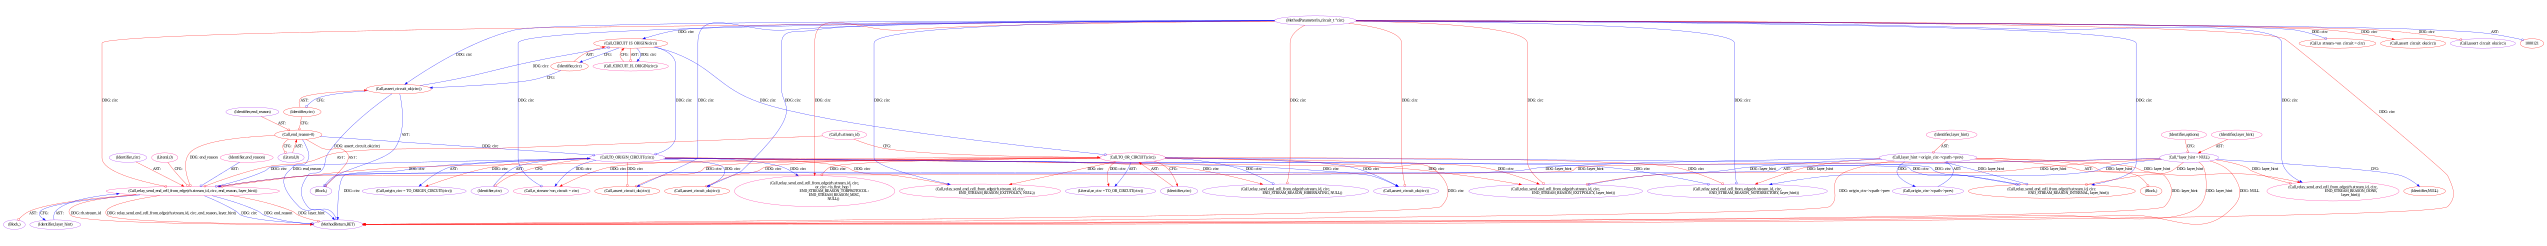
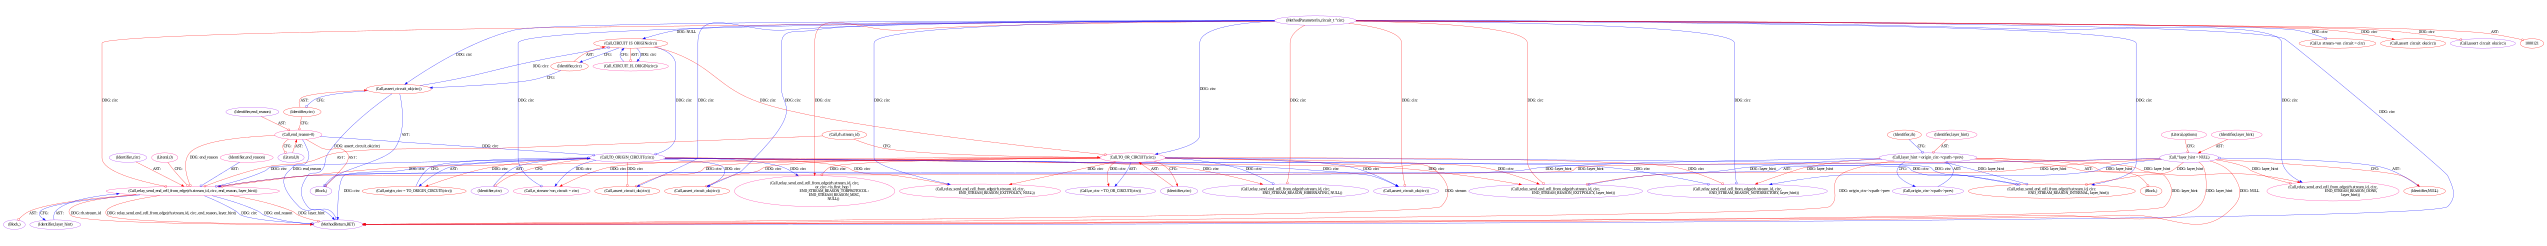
edge "(MethodParameterIn,circuit_t *circ)" -> "1000121": color blue -> red
edge "(MethodParameterIn,circuit_t *circ)" -> "(Call,CIRCUIT_IS_ORIGIN(circ))": label "DDG: circ" -> "DDG: NULL"
edge "(Call,!CIRCUIT_IS_ORIGIN(circ))" -> "(Call,CIRCUIT_IS_ORIGIN(circ))": color red -> blue
edge "(MethodParameterIn,circuit_t *circ)" -> "(Call,TO_OR_CIRCUIT(circ))": added, label "DDG: circ"
edge "(Call,CIRCUIT_IS_ORIGIN(circ))" -> "(Call,TO_OR_CIRCUIT(circ))": color blue -> red
node "(Call,end_reason=0)": color red -> deeppink
node "(Call,rh.stream_id)": color deeppink -> red
node "(Identifier,rh)": added
node "(Identifier,options)": label "(Identifier,options)" -> "(Literal,options)"
edge "(Call,origin_circ = TO_ORIGIN_CIRCUIT(circ))" -> "(Call,TO_ORIGIN_CIRCUIT(circ))": added, label "CFG:"
edge "(Identifier,NULL)" -> "(Call,*layer_hint = NULL)": added, label "AST:"
edge "(Call,*layer_hint = NULL)" -> "(Identifier,NULL)": color blue -> red
edge "(Call,layer_hint = origin_circ->cpath->prev)" -> "(Call,origin_circ->cpath->prev)": label "DDG: " -> "CFG: "
node "(Call,origin_circ = TO_ORIGIN_CIRCUIT(circ))": color purple -> red
node "(Literal,or_circ = TO_OR_CIRCUIT(circ))": label "(Literal,or_circ = TO_OR_CIRCUIT(circ))" -> "(Call,or_circ = TO_OR_CIRCUIT(circ))"
edge "(Call,TO_OR_CIRCUIT(circ))" -> "(MethodReturn,RET)": label "DDG: circ" -> "DDG: stream"
edge "(MethodParameterIn,circuit_t *circ)" -> "(MethodReturn,RET)": color red -> blue
